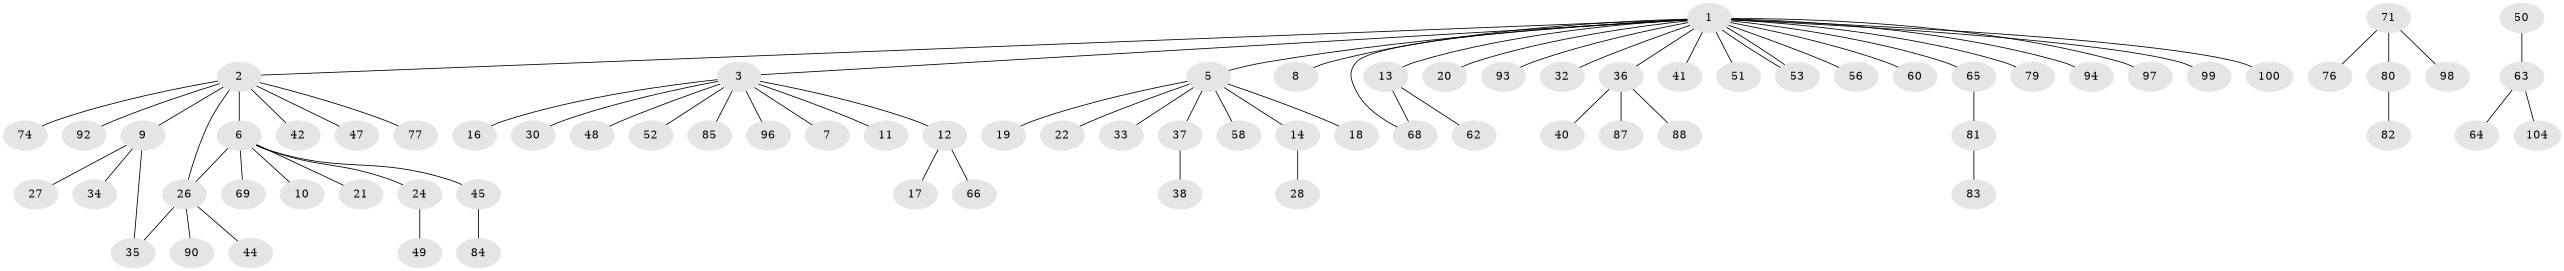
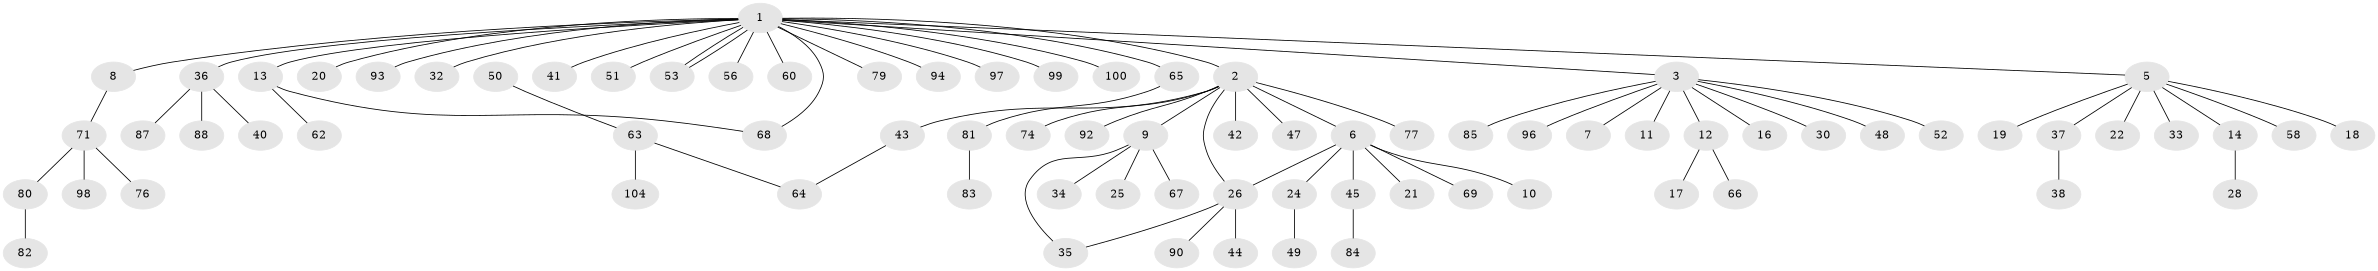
edge "8" -- "71": added
node "43": added
node "27": label "27" -> "67"
node "25": added
